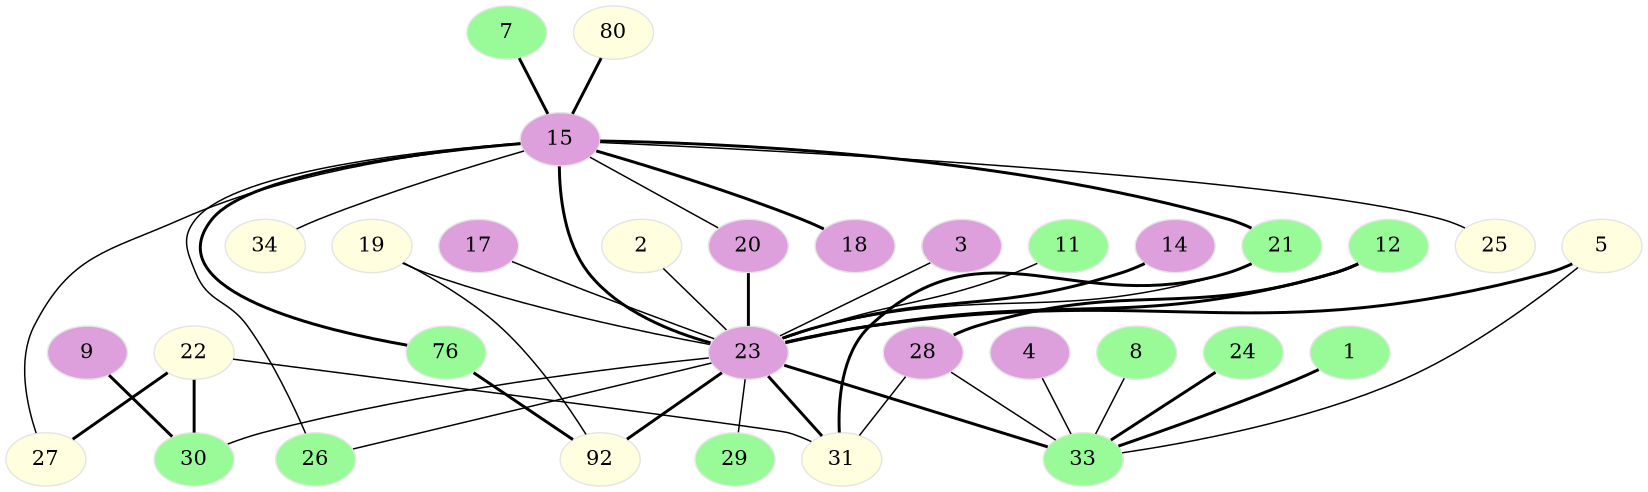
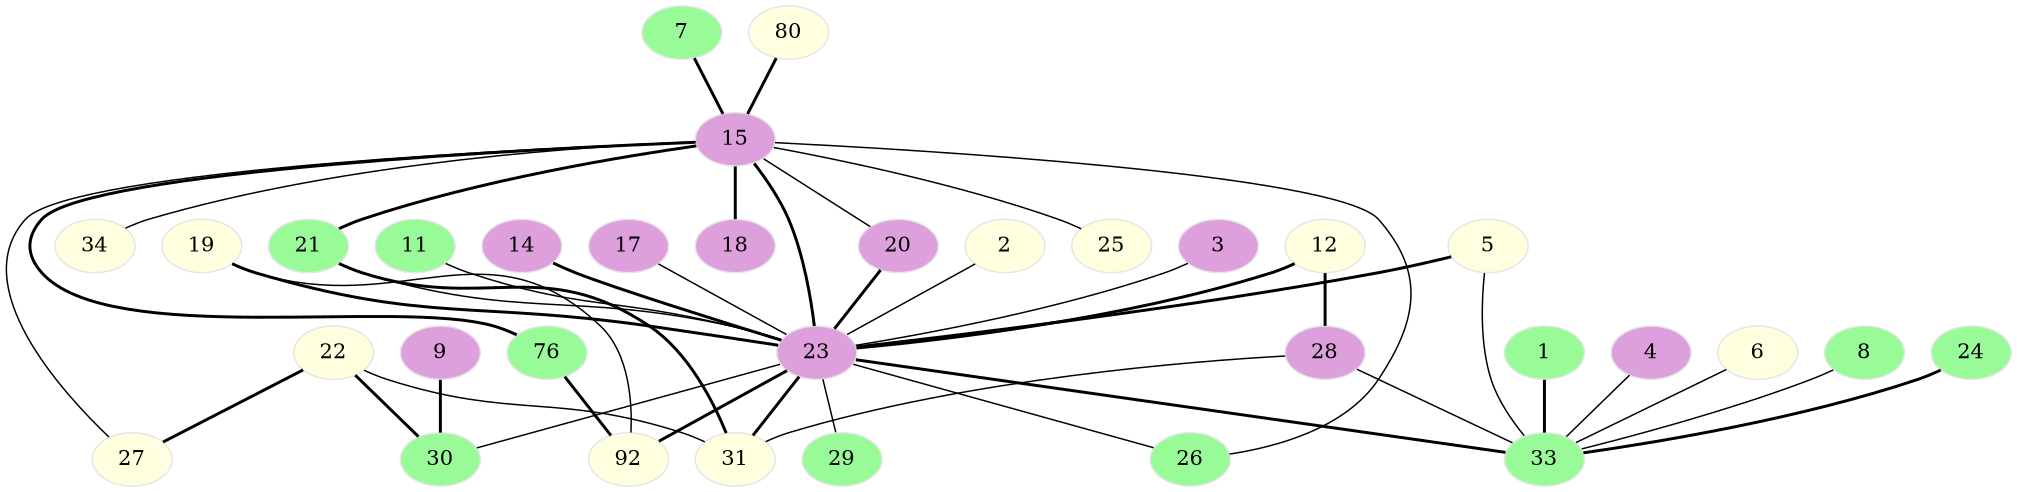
node "12": fillcolor palegreen -> lightyellow
edge "19" -- "23": style solid -> bold
node "6": added
